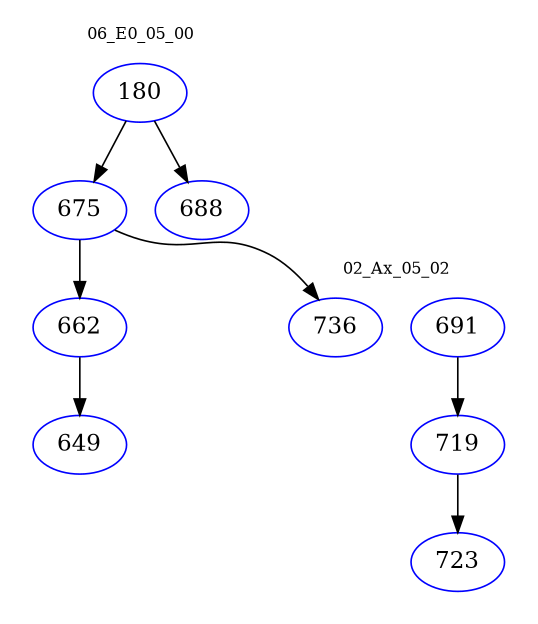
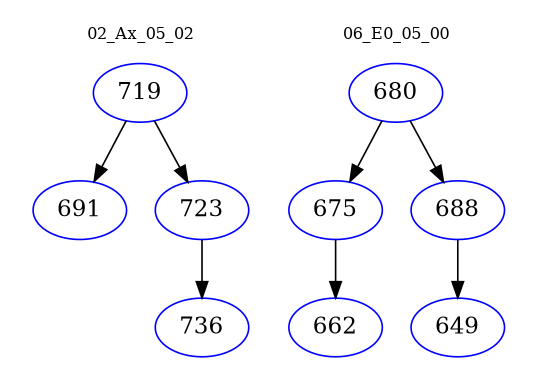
node "180": label "180" -> "680"
edge "675" -> "736": now "723" -> "736"
edge "662" -> "649": now "688" -> "649"
edge "691" -> "719": reversed
